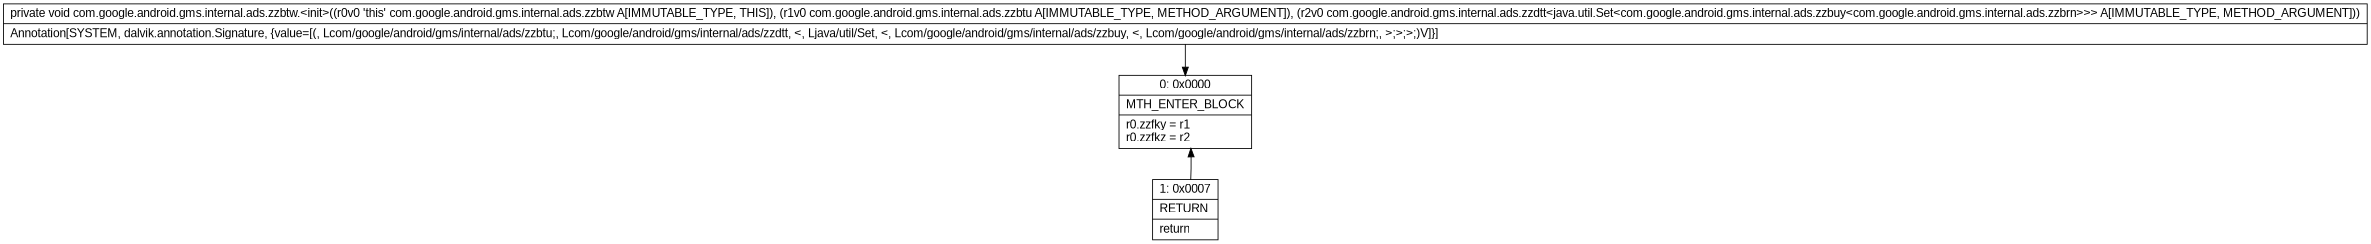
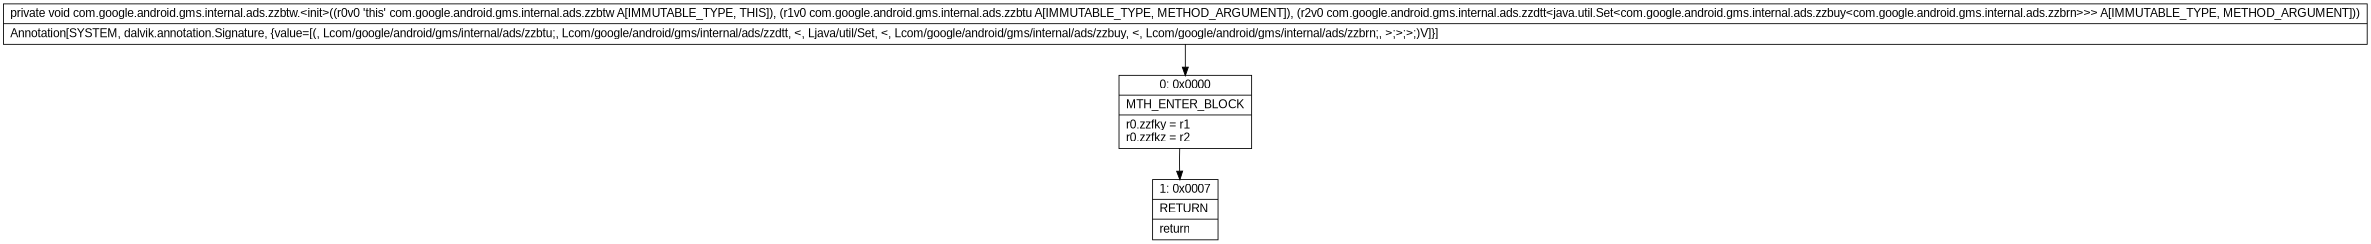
edge "1: 0x0007" -> "0: 0x0000": reversed
